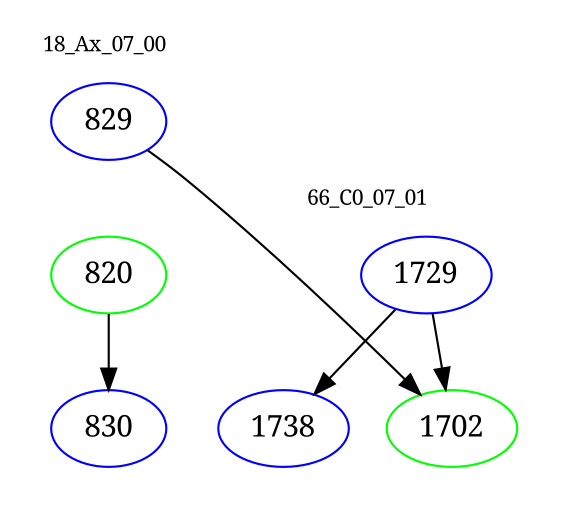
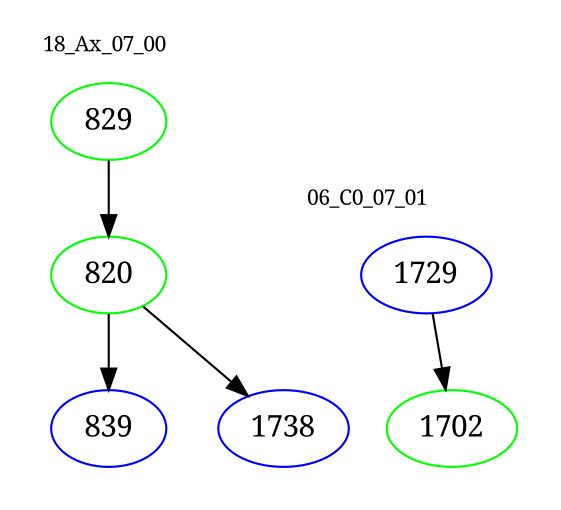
node "829": color blue -> green
cluster "66_C0_07_01": label "66_C0_07_01" -> "06_C0_07_01"
edge "829" -> "1702": now "829" -> "820"
edge "1729" -> "1738": now "820" -> "1738"
node "830": label "830" -> "839"
